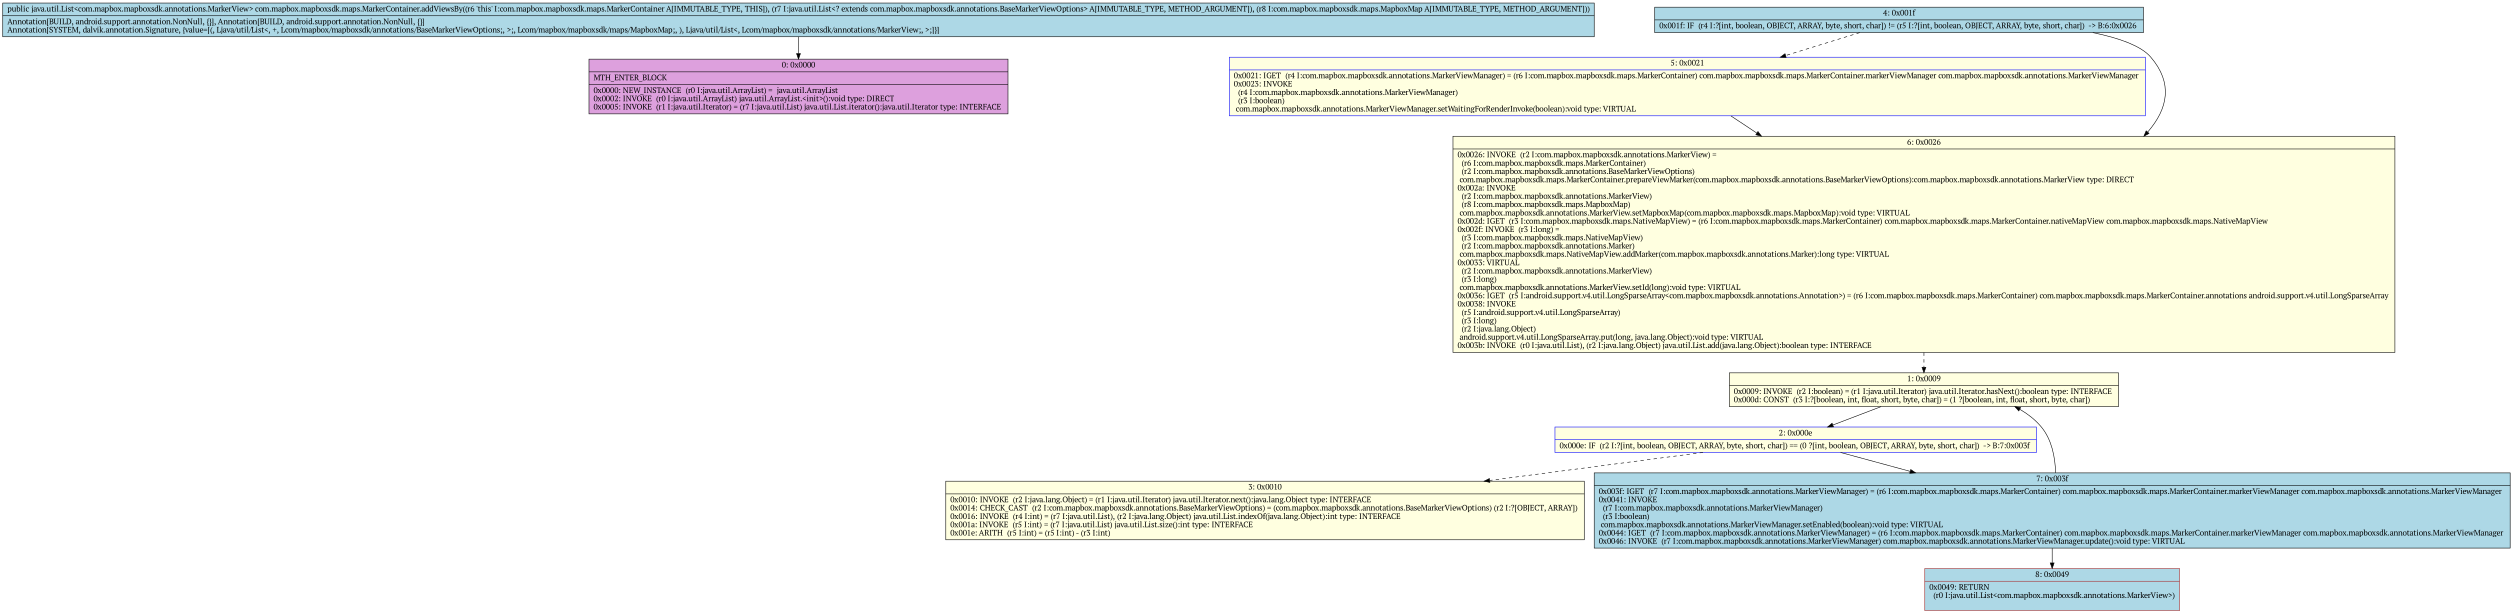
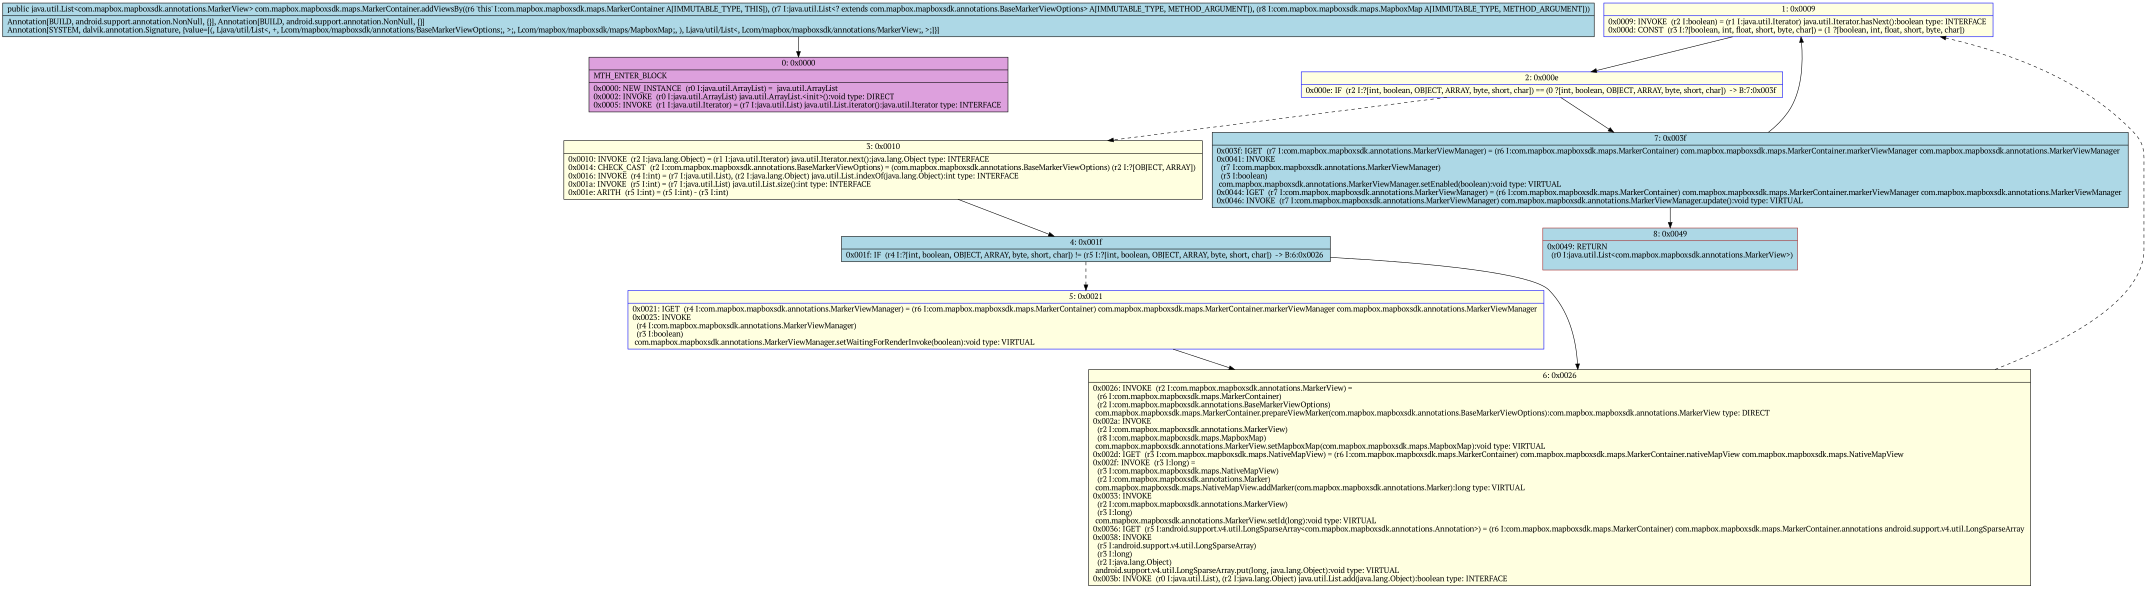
edge "3: 0x0010" -> "4: 0x001f": added
node "6: 0x0026": text "0x0033: VIRTUAL" -> "0x0033: INVOKE"
node "1: 0x0009": color black -> blue
